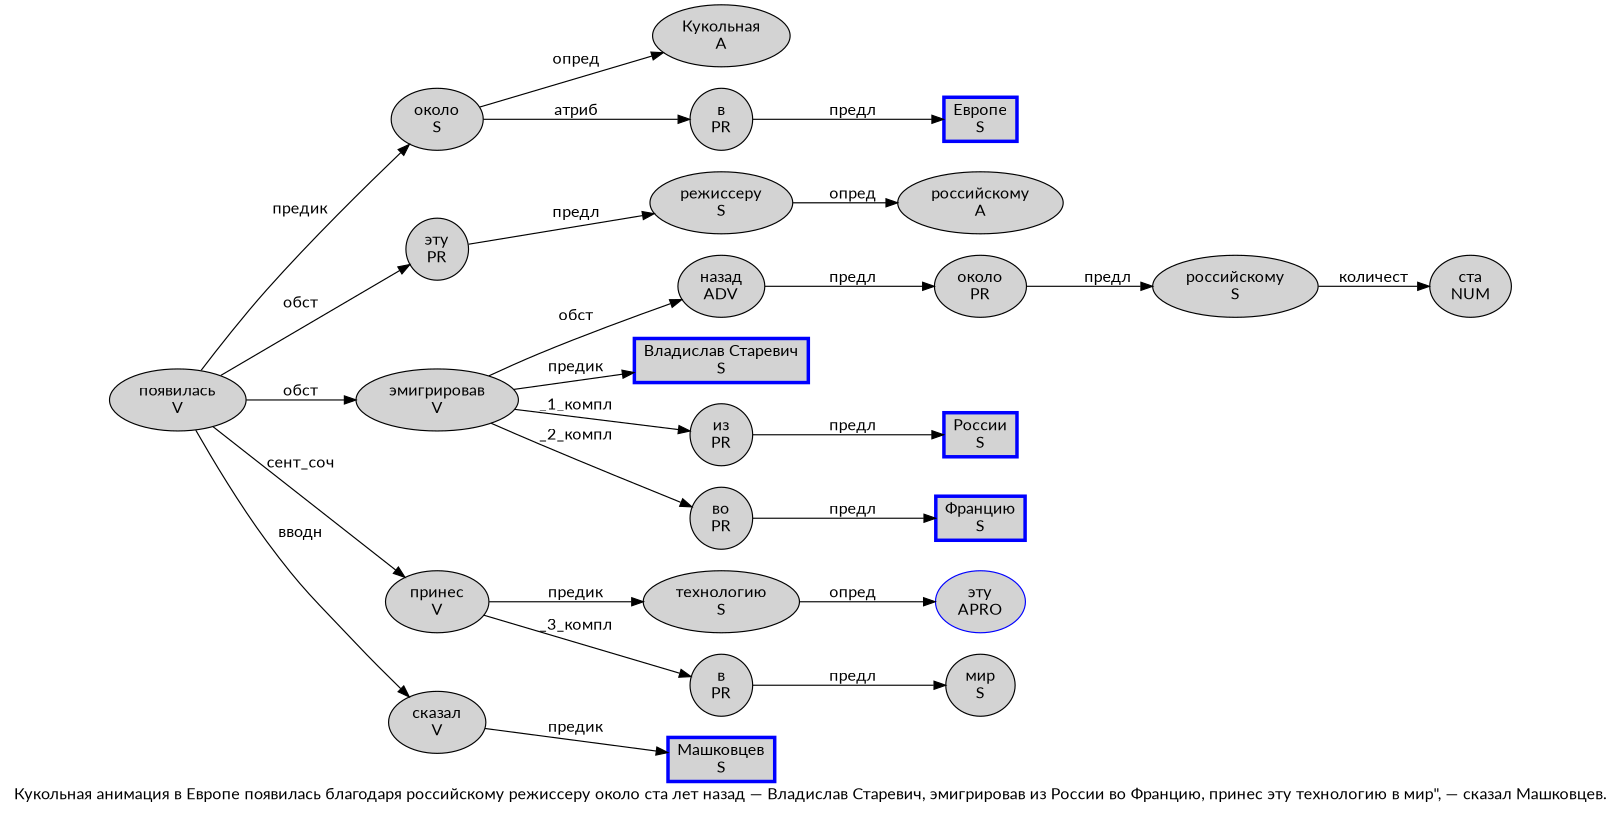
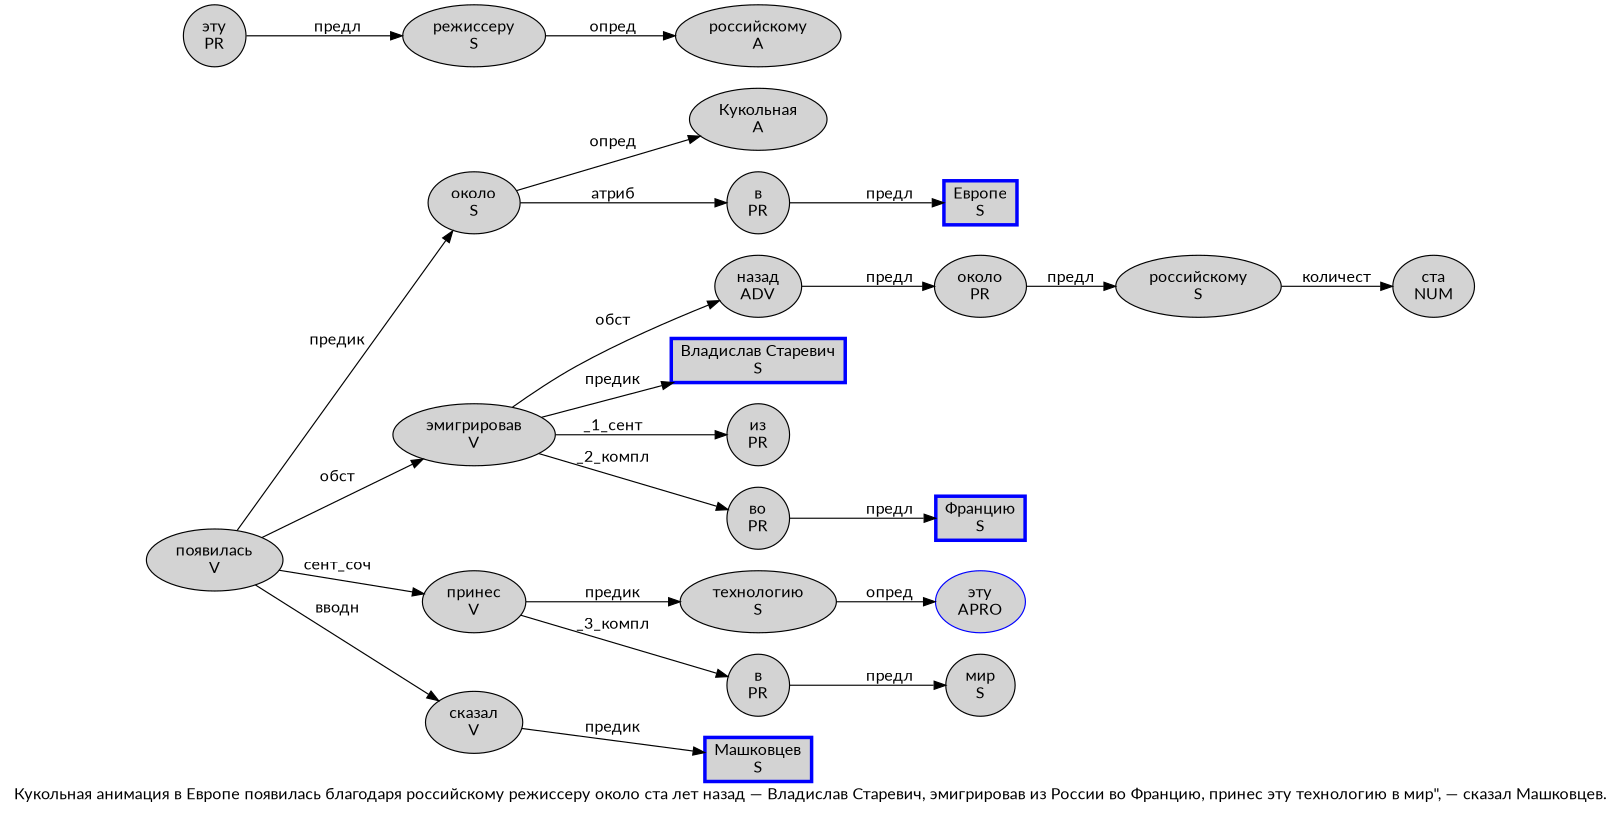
edge "появилась V" -> "эту PR": removed, label "обст"
edge "эмигрировав V" -> "из PR": label "_1_компл" -> "_1_сент"
node "России S": removed
